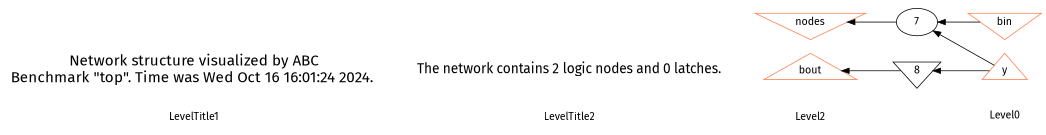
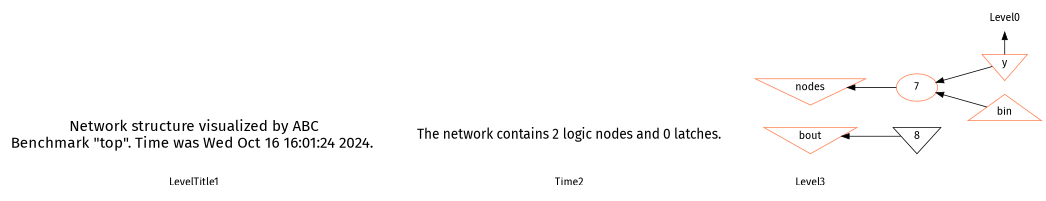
node "7": color black -> coral
node "bin": shape invtriangle -> triangle
node "bout": shape triangle -> invtriangle
edge "y" -> "8": now "y" -> "Level0"
node "y": shape triangle -> invtriangle
node "LevelTitle2": label "LevelTitle2" -> "Time2"
node "Level2": label "Level2" -> "Level3"
